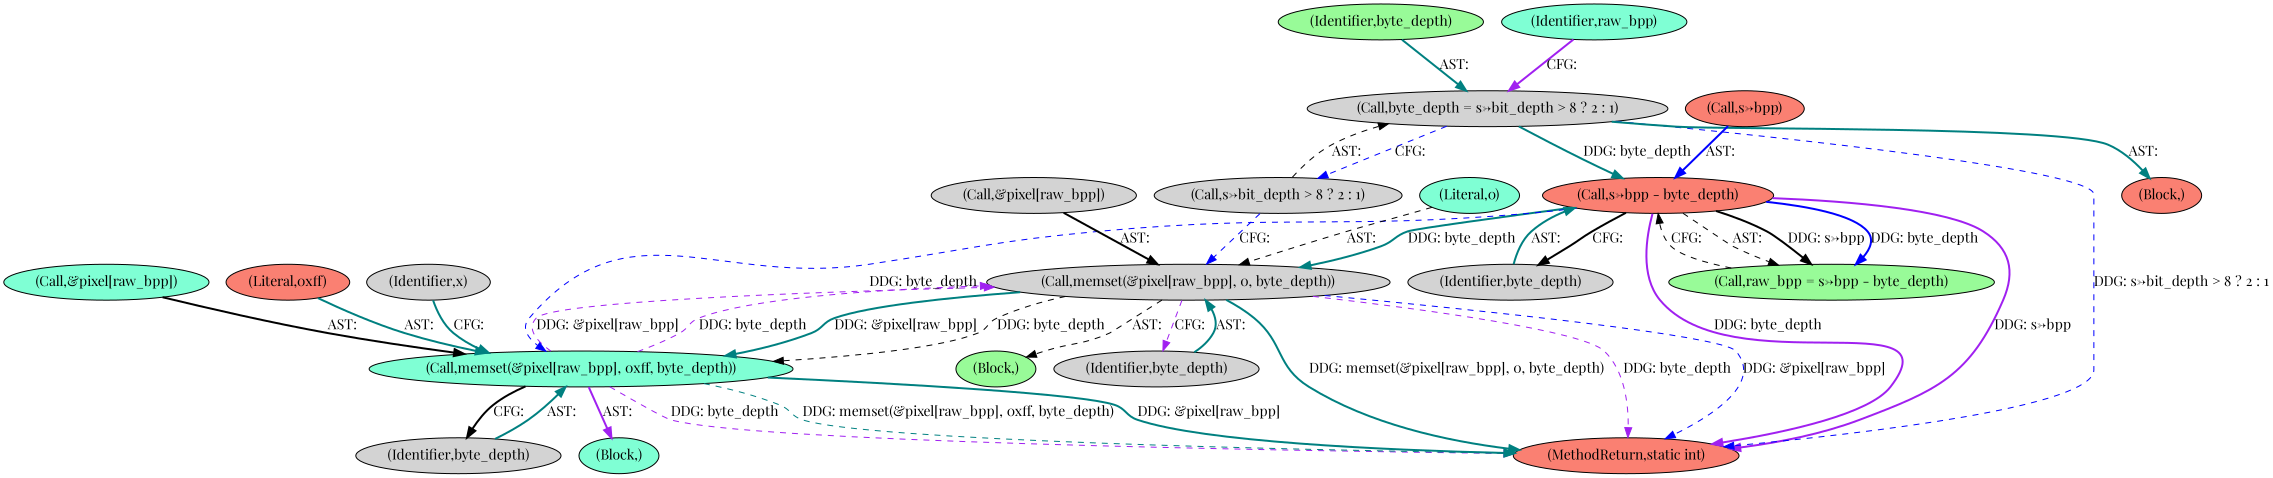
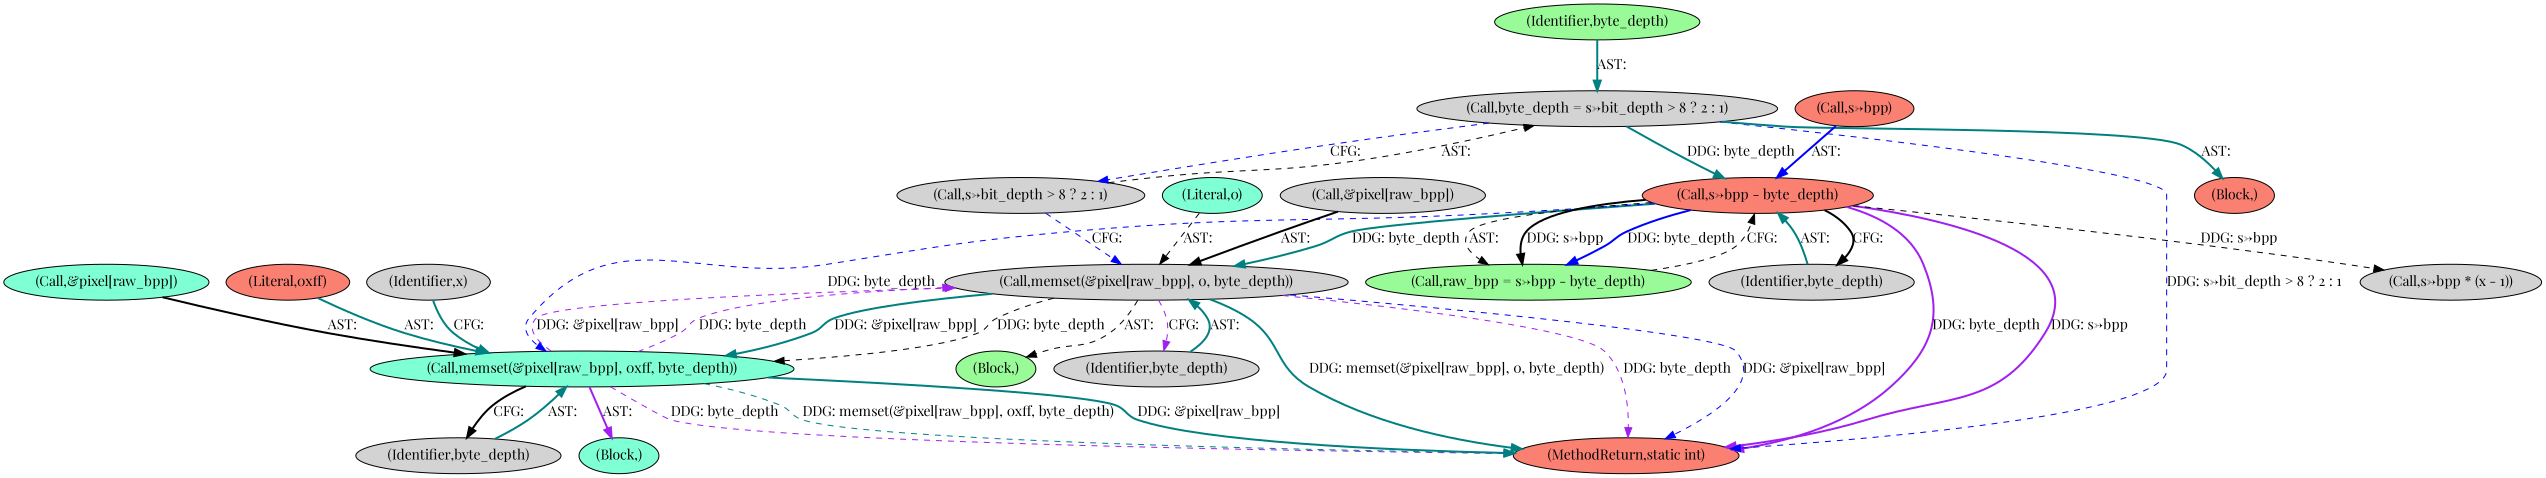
node "(Identifier,raw_bpp)": removed
node "(Call,s->bpp * (x - 1))": added
